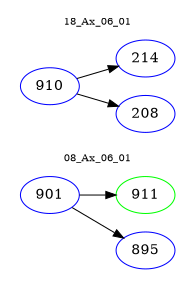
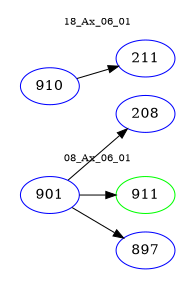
node "214": label "214" -> "211"
edge "910" -> "208": now "901" -> "208"
node "895": label "895" -> "897"
